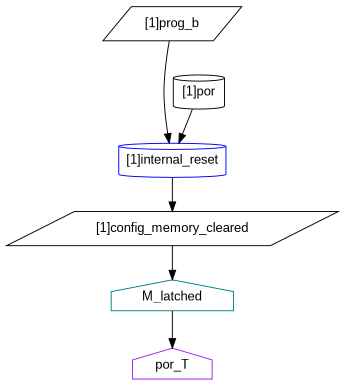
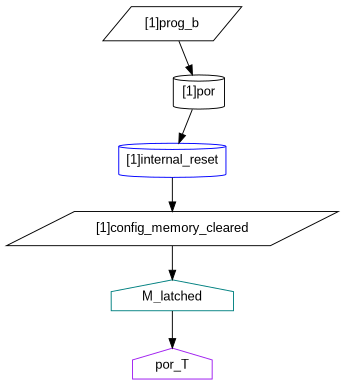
edge "[1]prog_b" -> "[1]internal_reset": now "[1]prog_b" -> "[1]por"
